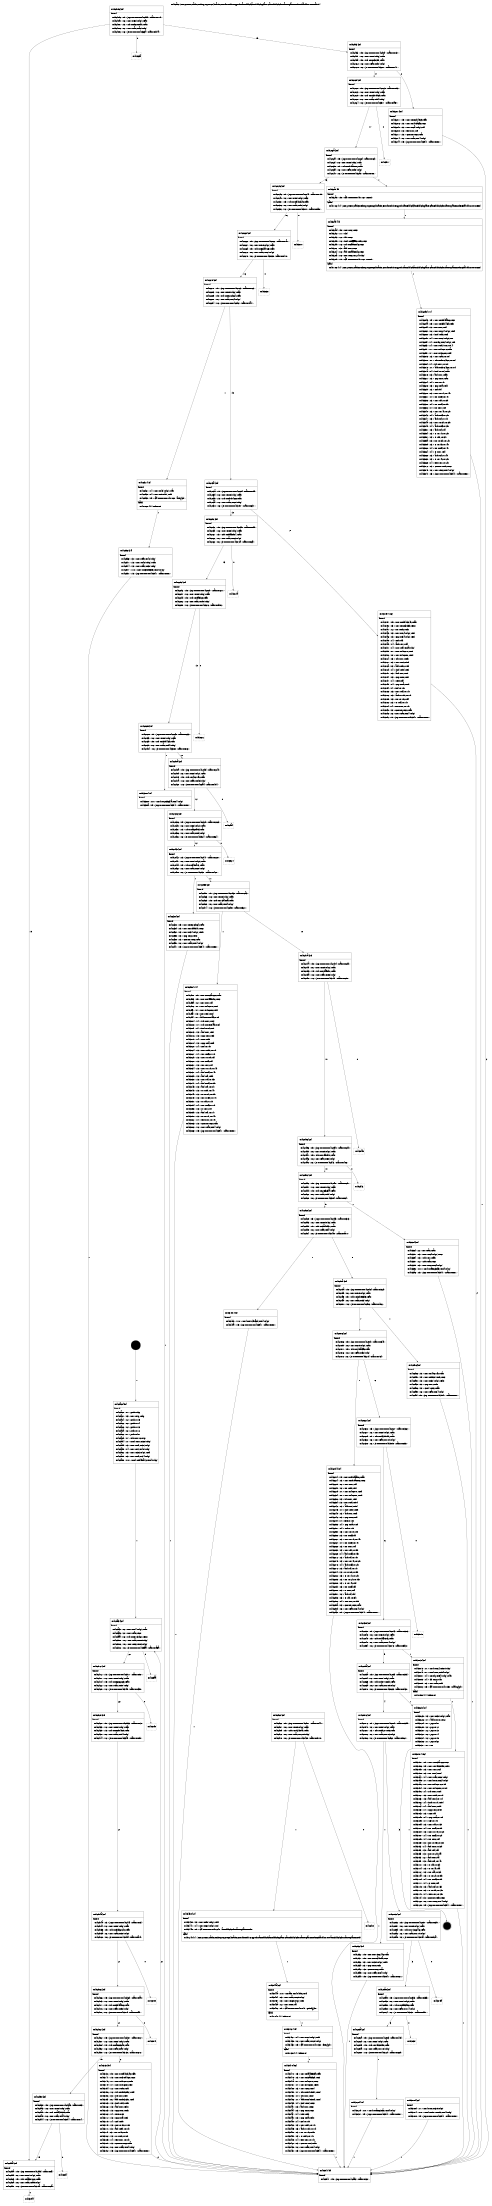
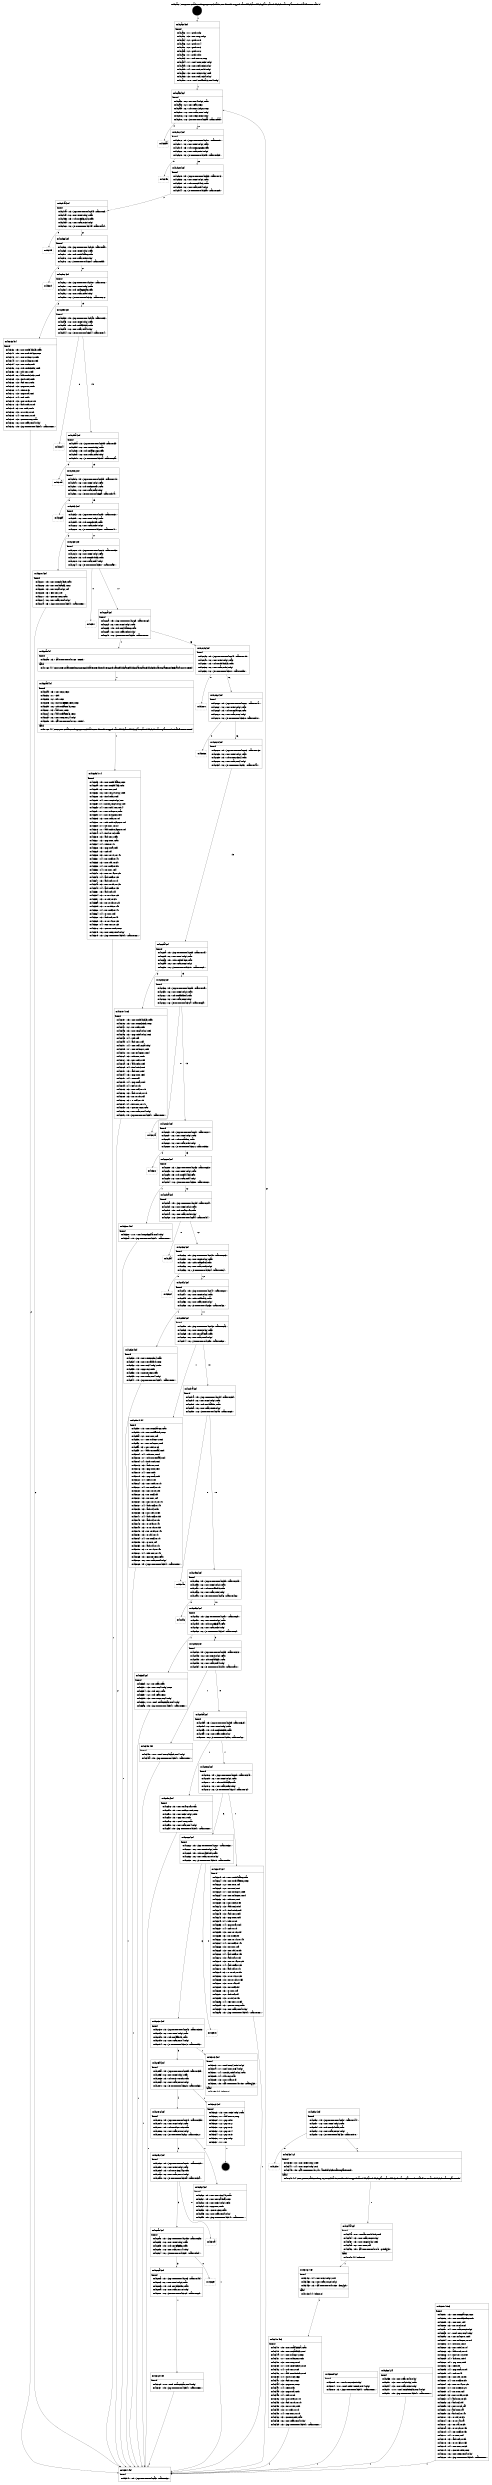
node "0x402f61 [13]": removed
edge "0x402bd6 [28]" -> "0x402bba [28]": reversed
edge "0x403073 [30]" -> "0x403091 [156]": removed, label "1"
